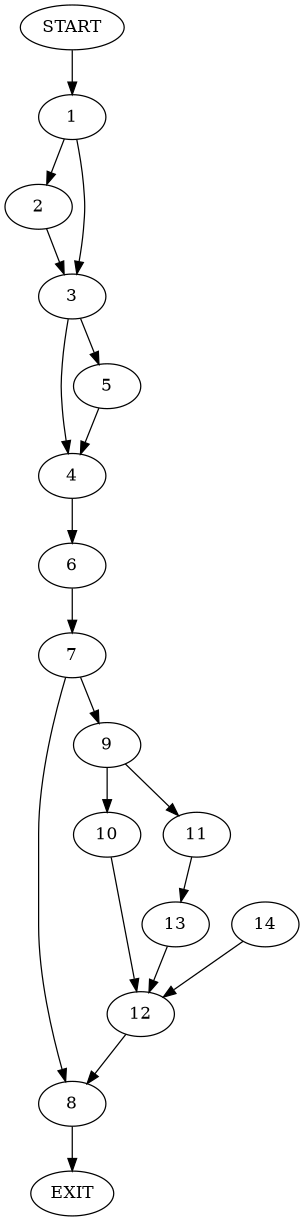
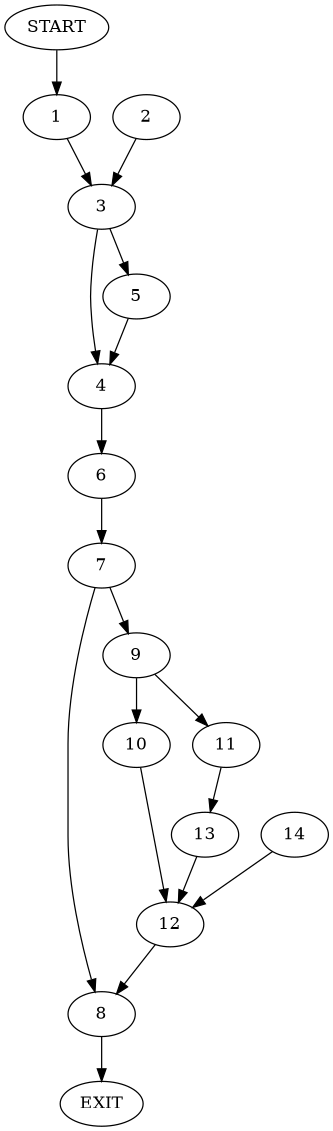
edge "1" -> "2": removed
